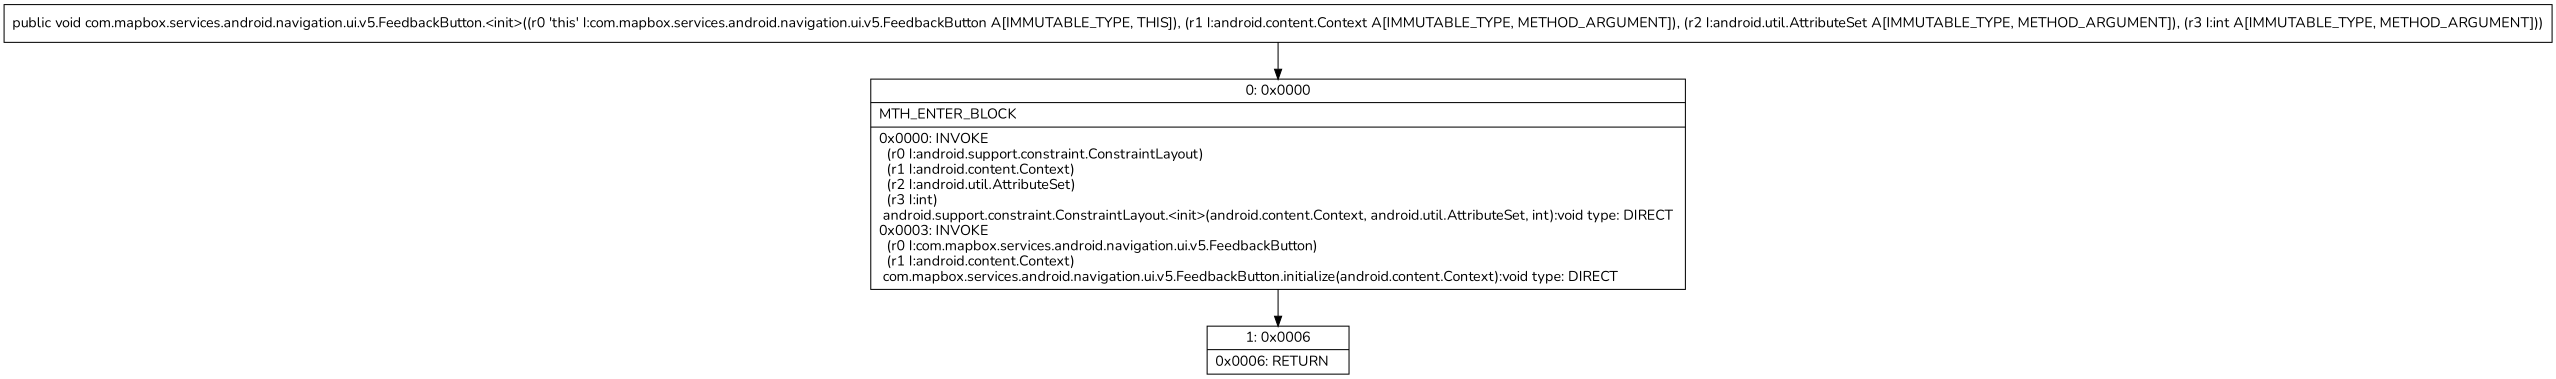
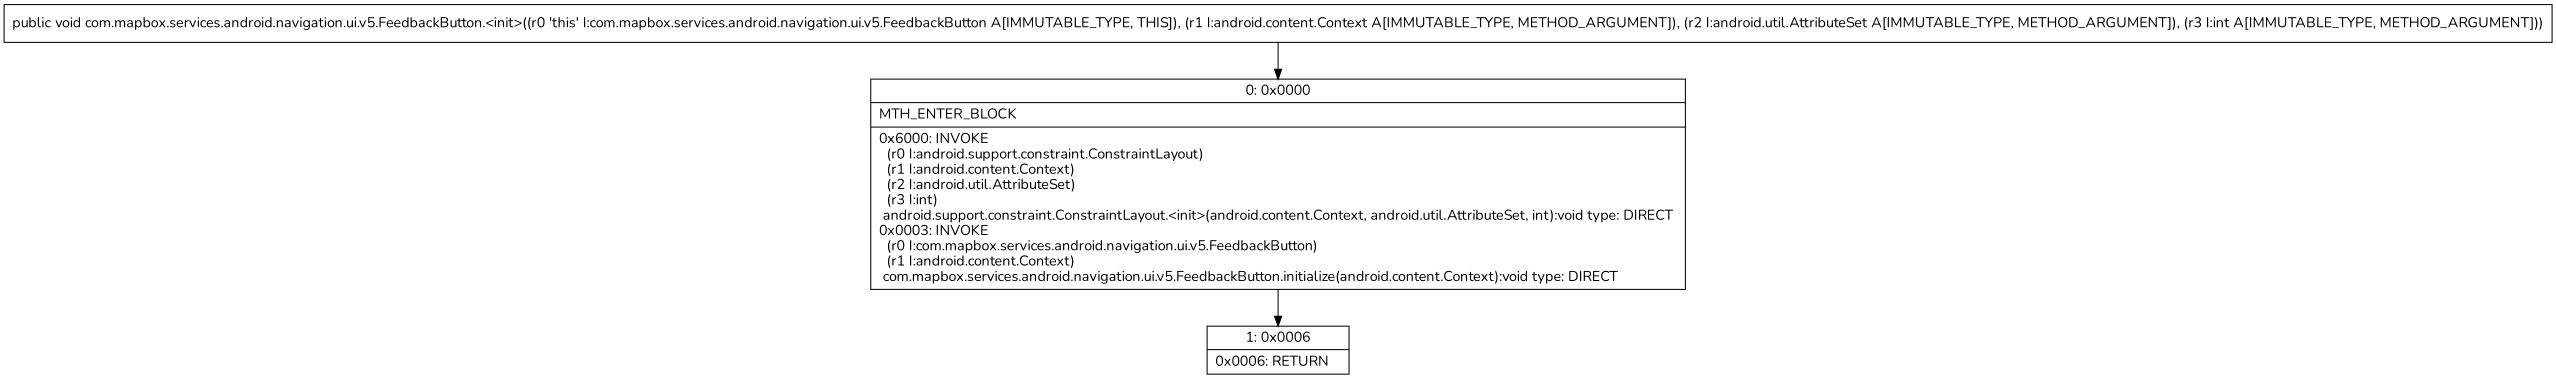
node "0: 0x0000": text "0x0000: INVOKE" -> "0x6000: INVOKE"
